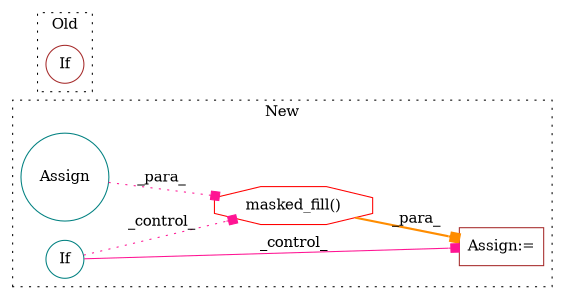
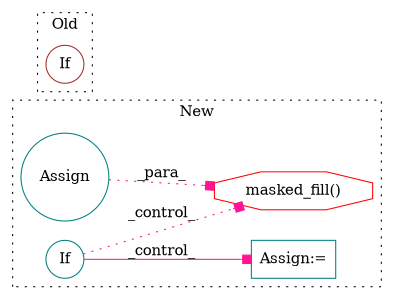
edge "masked_fill()" -> "Assign:=": removed, label "_para_"
node "Assign:=": color brown -> teal
